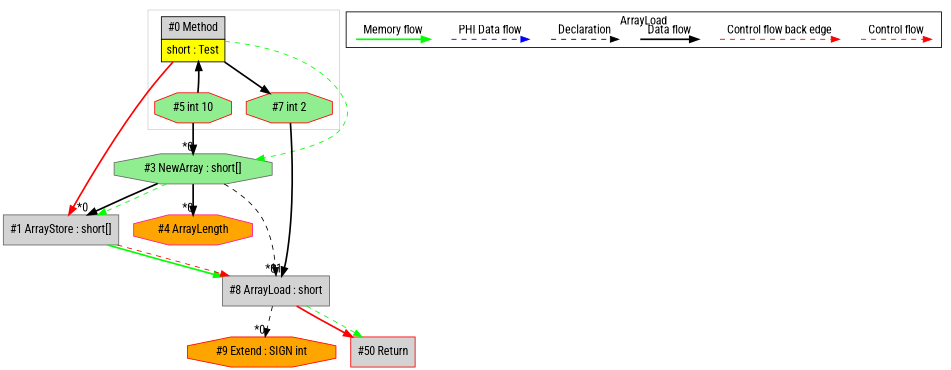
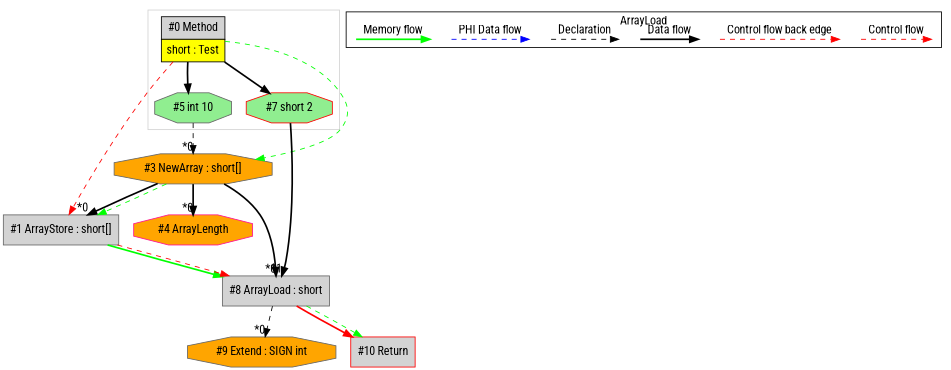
edge "#5 int 10" -> "#0 Method": reversed
node "#5 int 10": color red -> gray40
node "#7 int 2": label "#7 int 2" -> "#7 short 2"
edge "#0 Method" -> "#1 ArrayStore : short[]": style bold -> dashed
edge "#5 int 10" -> "#3 NewArray : short[]": style bold -> dashed
node "#3 NewArray : short[]": fillcolor lightgreen -> orange
edge "#3 NewArray : short[]" -> "#8 ArrayLoad : short": style dashed -> bold
node "#9 Extend : SIGN int": color red -> gray40
node "#50 Return": label "#50 Return" -> "#10 Return"
